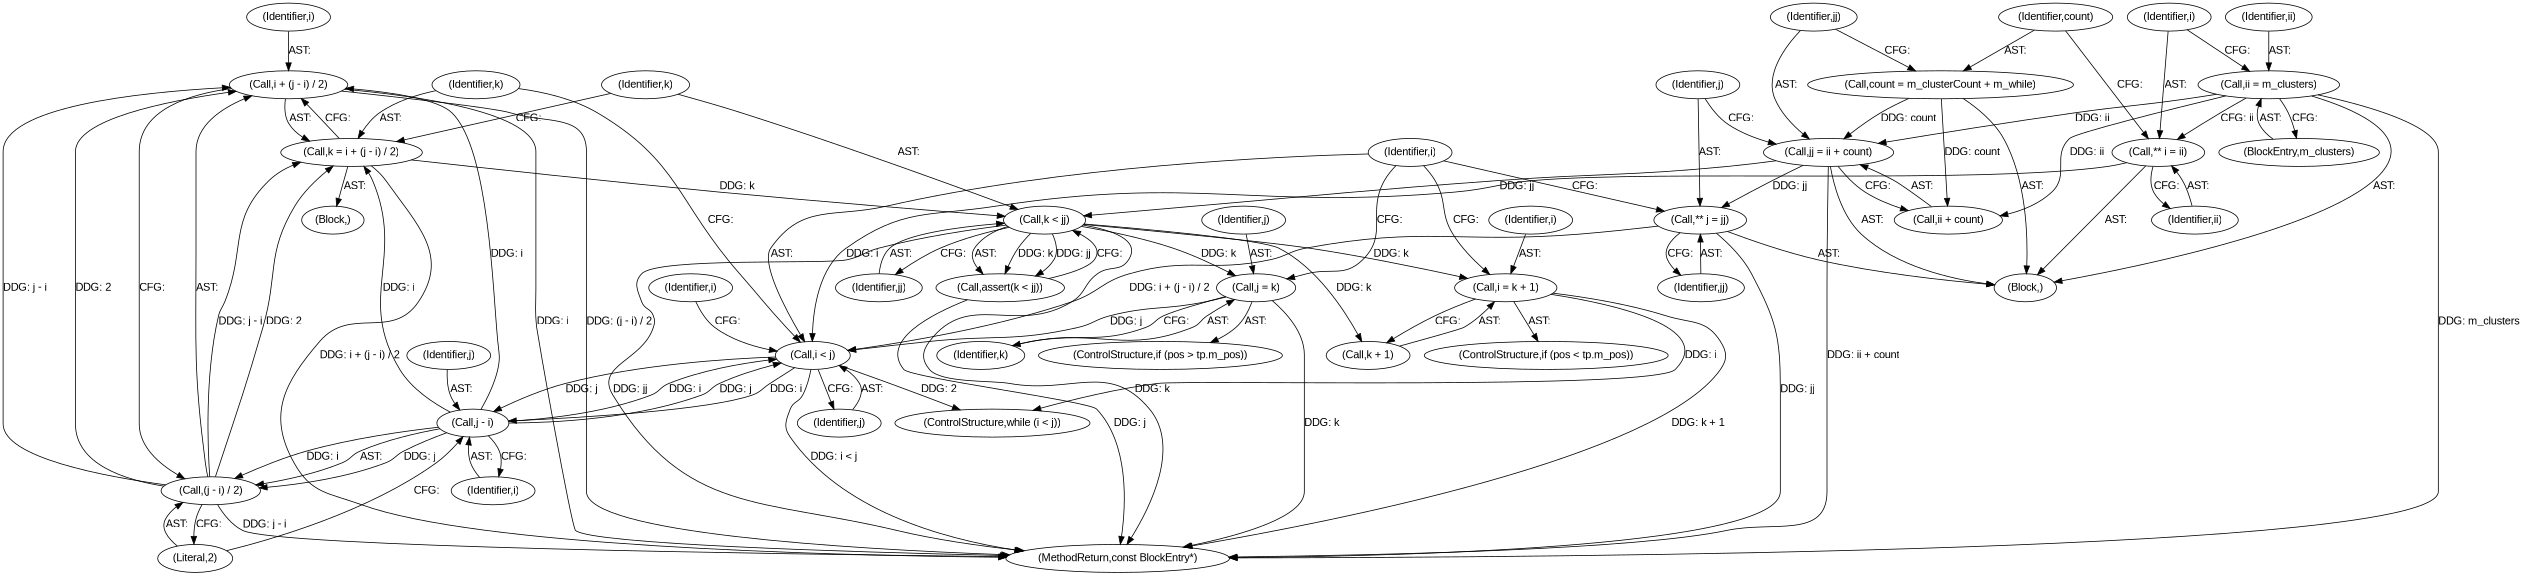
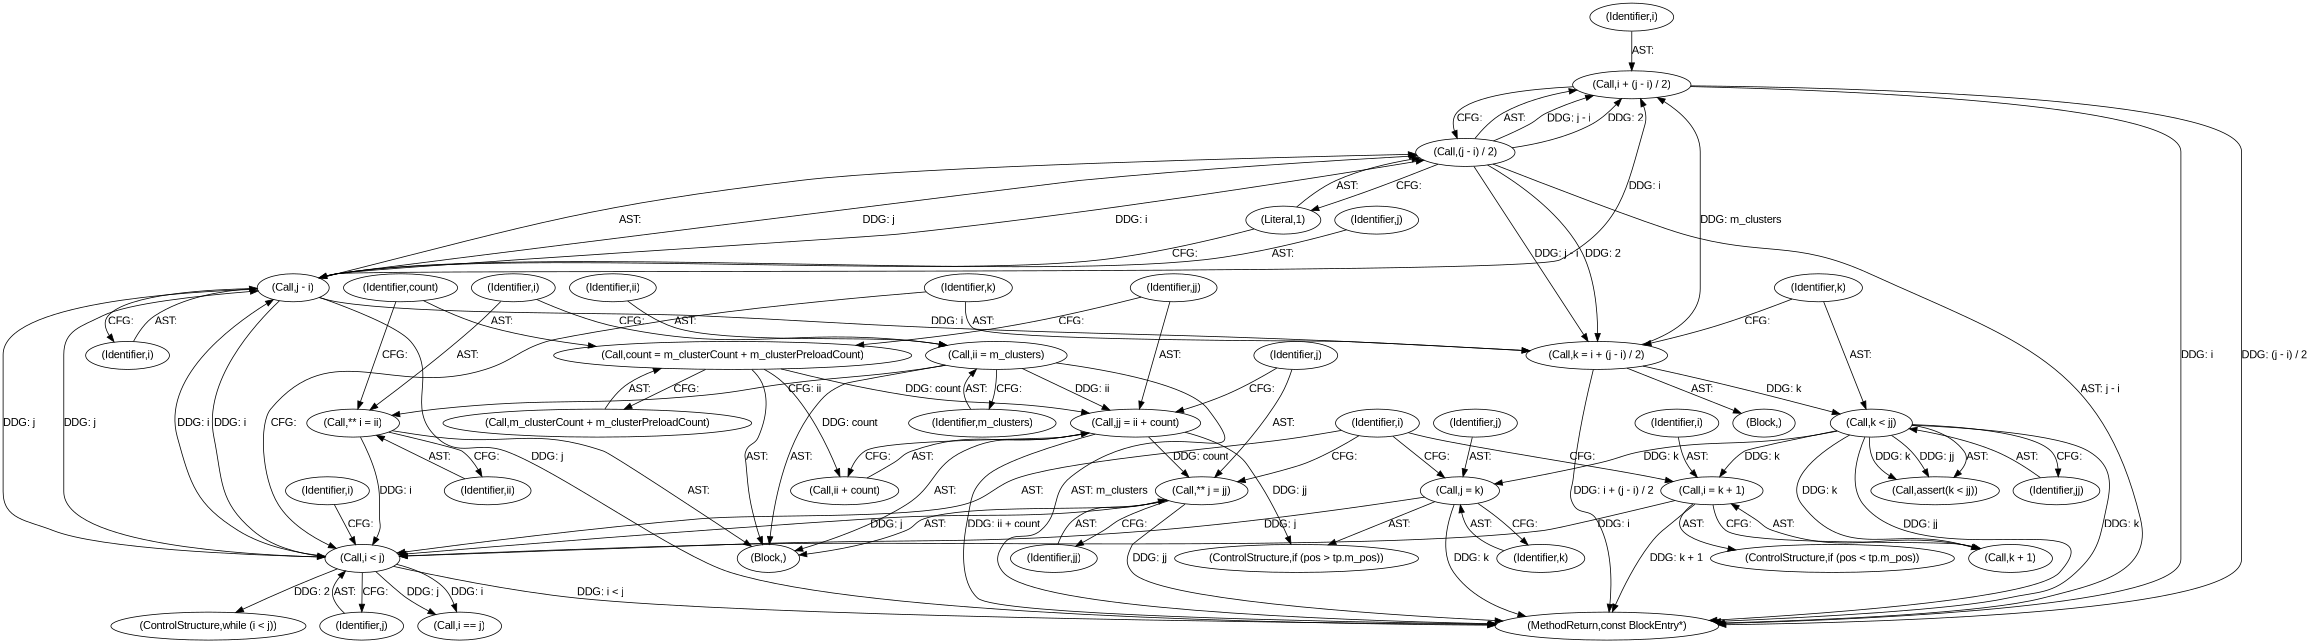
node "(Call,count = m_clusterCount + m_while)": label "(Call,count = m_clusterCount + m_while)" -> "(Call,count = m_clusterCount + m_clusterPreloadCount)"
edge "(Call,k = i + (j - i) / 2)" -> "(Call,i + (j - i) / 2)": label "CFG: " -> "DDG: m_clusters"
edge "(Call,i + (j - i) / 2)" -> "(Call,k = i + (j - i) / 2)": removed, label "AST:"
edge "(Call,ii = m_clusters)" -> "(Call,ii + count)": removed, label "DDG: ii"
node "(BlockEntry,m_clusters)": label "(BlockEntry,m_clusters)" -> "(Identifier,m_clusters)"
edge "(Call,jj = ii + count)" -> "(Call,k < jj)": now "(Call,jj = ii + count)" -> "(ControlStructure,if (pos > tp.m_pos))"
edge "(Call,jj = ii + count)" -> "(Call,** j = jj)": label "DDG: jj" -> "DDG: count"
edge "(Call,assert(k < jj))" -> "(Call,k < jj)": removed, label "CFG:"
edge "(Call,** j = jj)" -> "(Call,i < j)": label "DDG: i + (j - i) / 2" -> "DDG: j"
edge "(Call,ii = m_clusters)" -> "(MethodReturn,const BlockEntry*)": label "DDG: m_clusters" -> "AST: m_clusters"
edge "(Call,i = k + 1)" -> "(ControlStructure,while (i < j))": now "(Call,i = k + 1)" -> "(Call,i < j)"
edge "(Call,assert(k < jj))" -> "(MethodReturn,const BlockEntry*)": now "(Call,j - i)" -> "(MethodReturn,const BlockEntry*)"
node "(Call,m_clusterCount + m_clusterPreloadCount)": added
edge "(Call,(j - i) / 2)" -> "(MethodReturn,const BlockEntry*)": label "DDG: j - i" -> "AST: j - i"
node "(Literal,2)": label "(Literal,2)" -> "(Literal,1)"
node "(Call,i == j)": added
